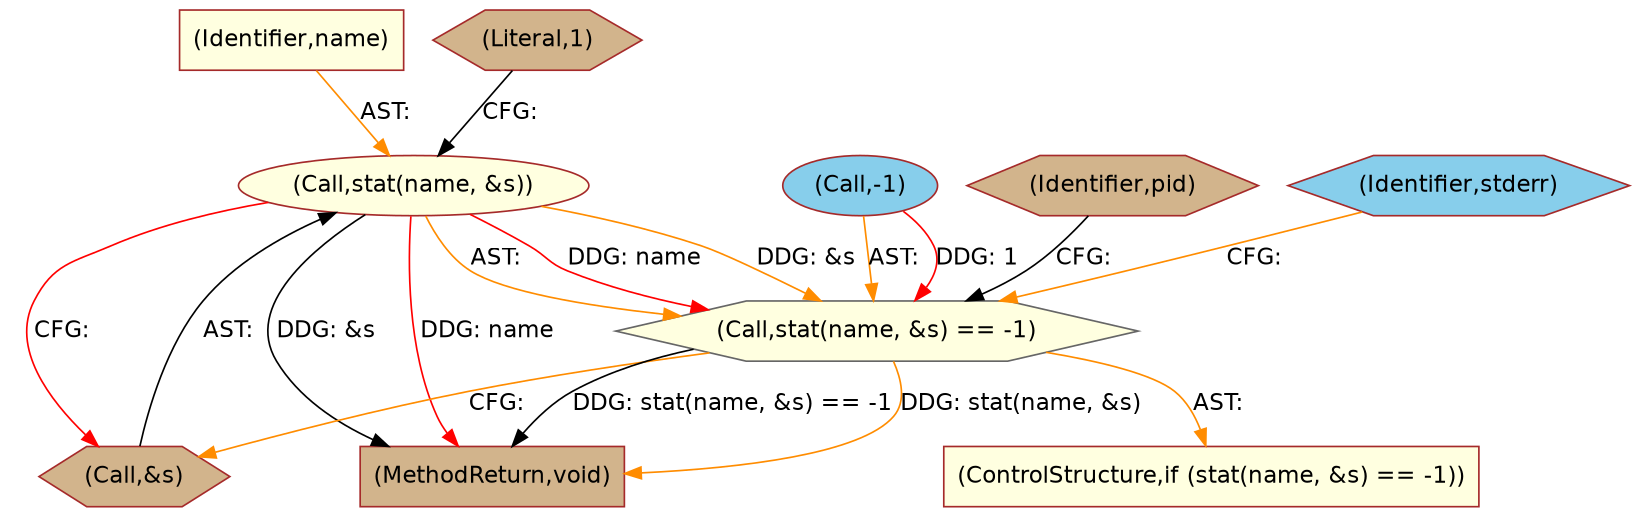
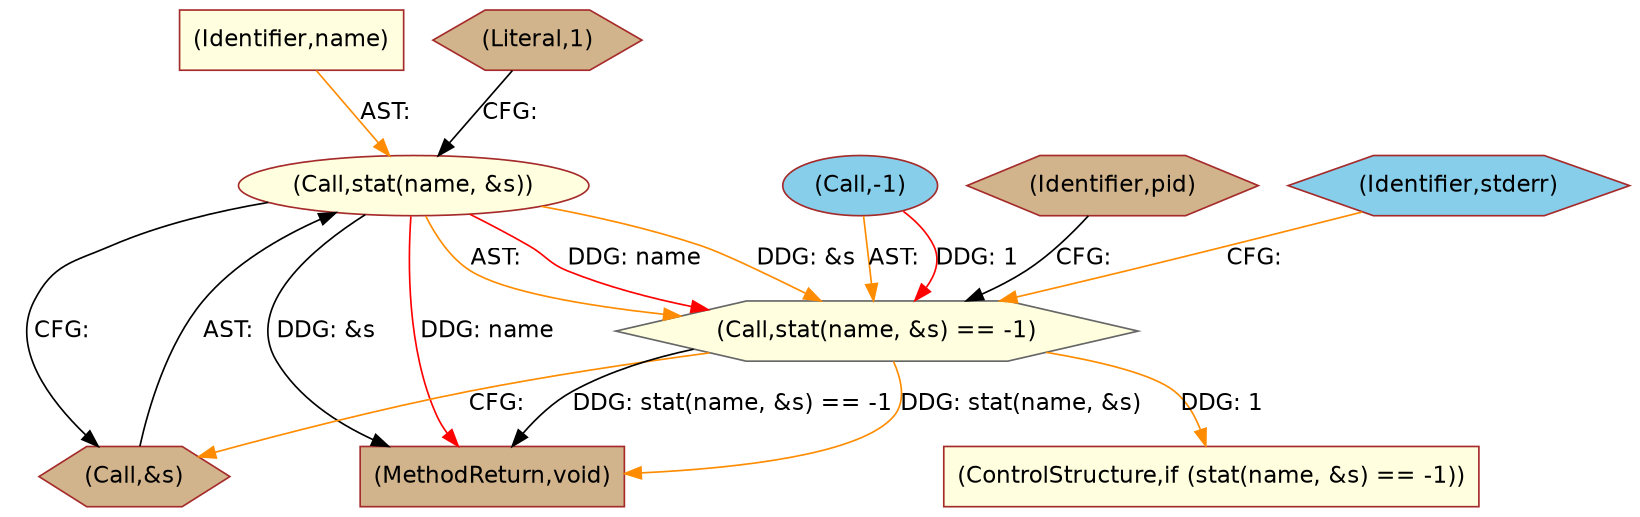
edge "(Call,stat(name, &s))" -> "(Call,&s)": color red -> black
edge "(Call,stat(name, &s) == -1)" -> "(ControlStructure,if (stat(name, &s) == -1))": label "AST: " -> "DDG: 1"
